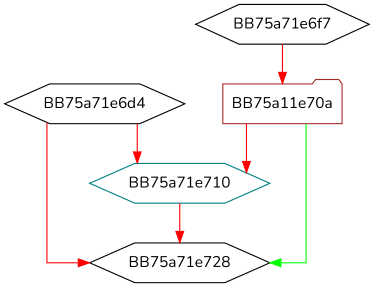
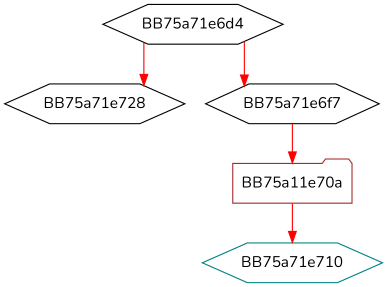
edge "BB75a71e6d4" -> "BB75a71e710": now "BB75a71e6d4" -> "BB75a71e6f7"
edge "BB75a11e70a" -> "BB75a71e728": removed
edge "BB75a71e710" -> "BB75a71e728": removed
